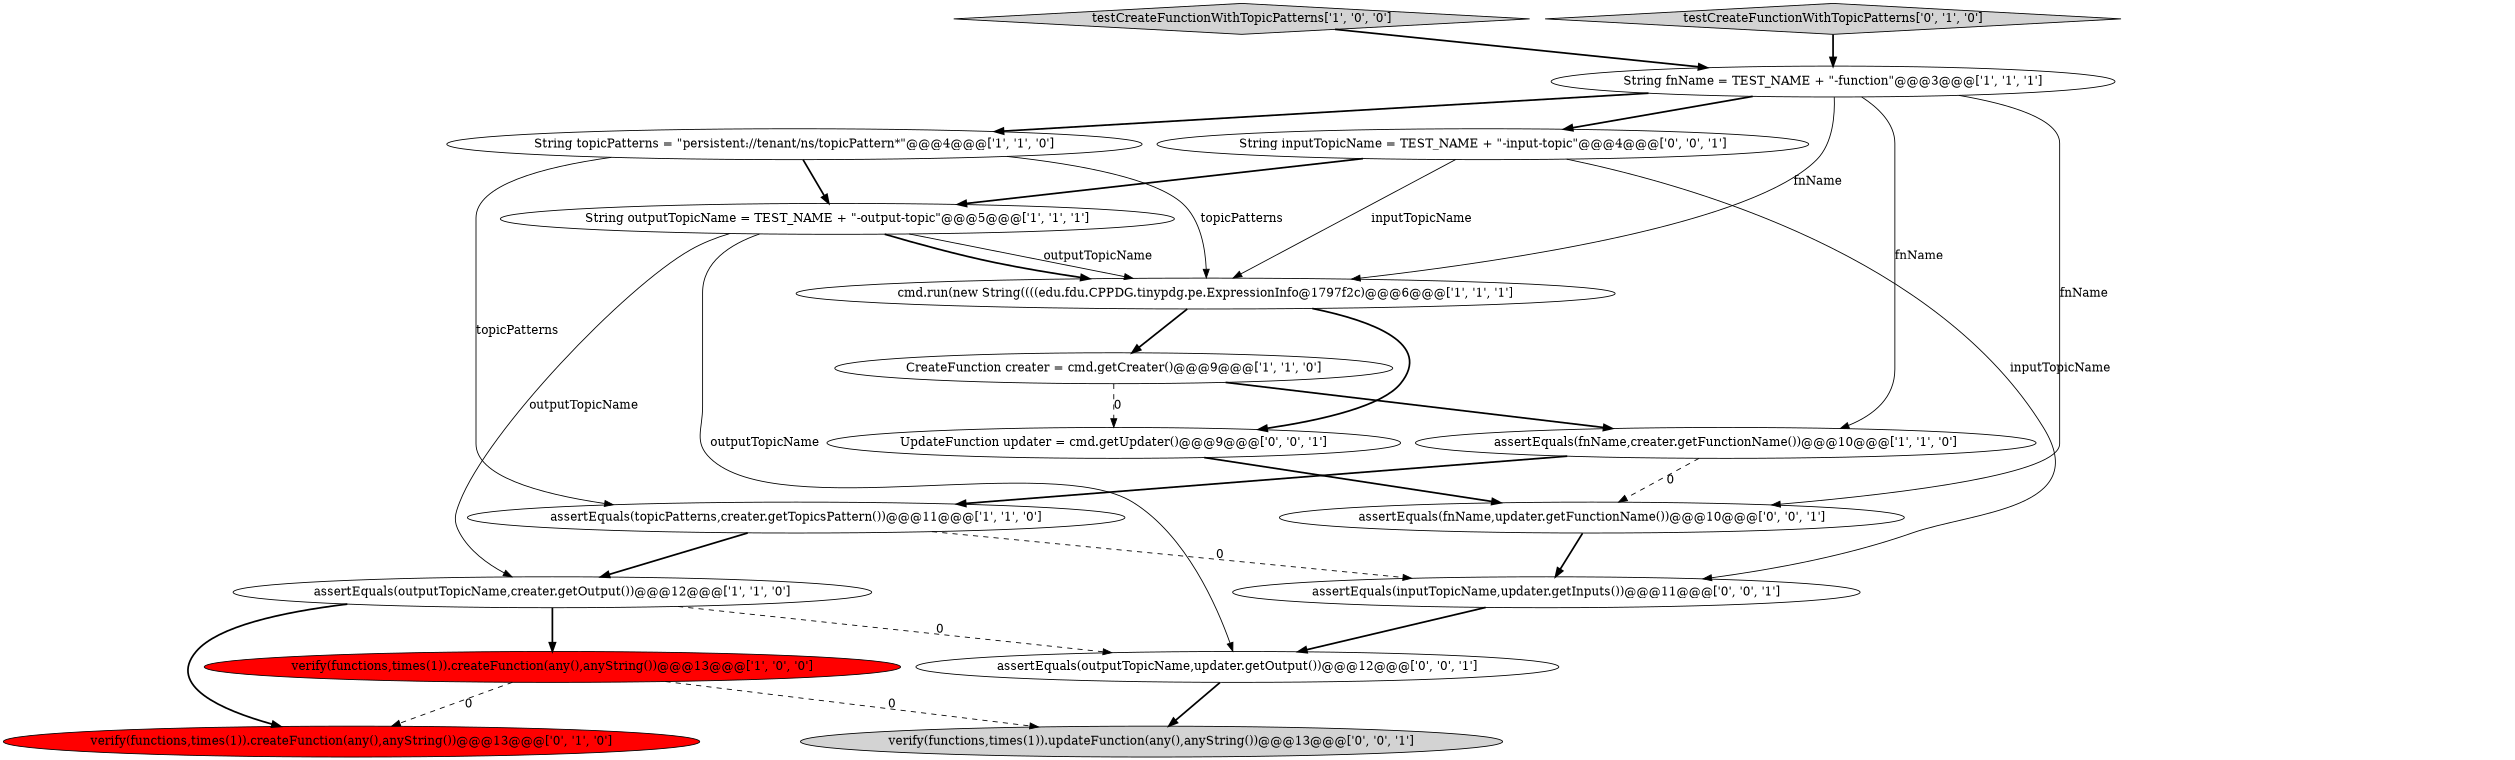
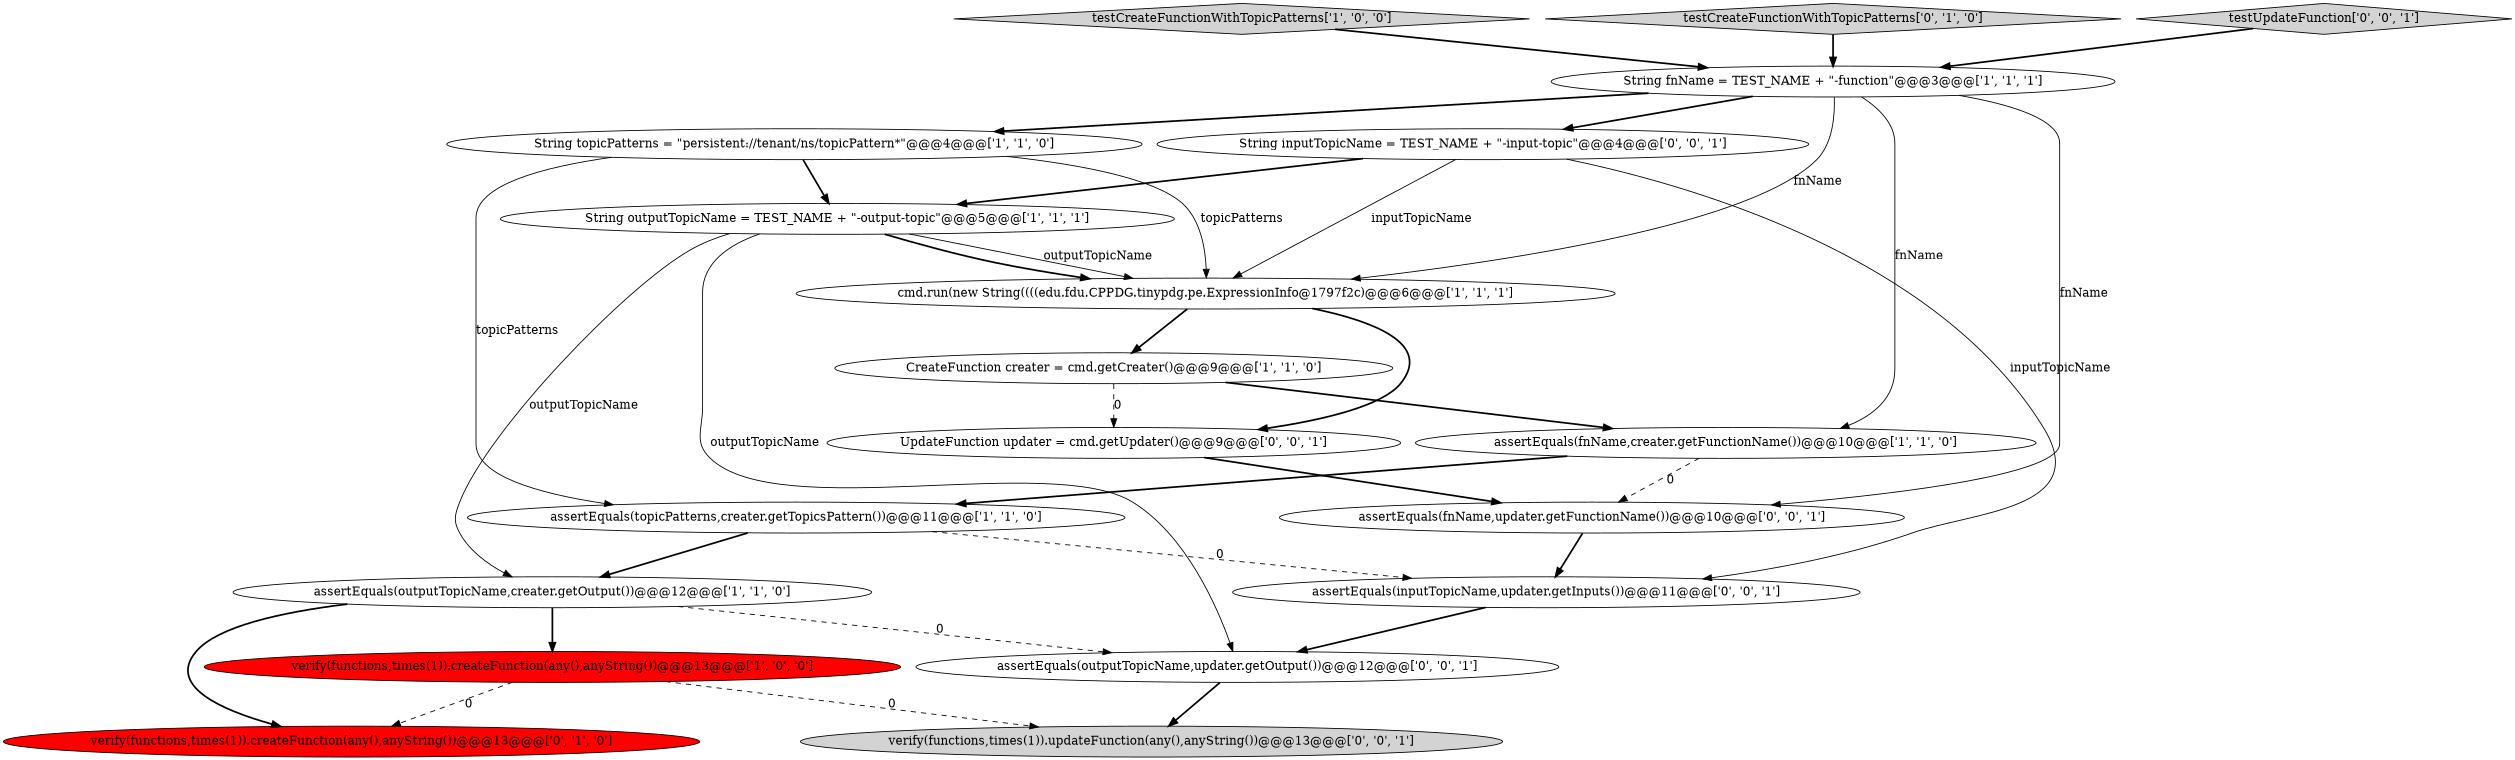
node "testUpdateFunction['0', '0', '1']": added
